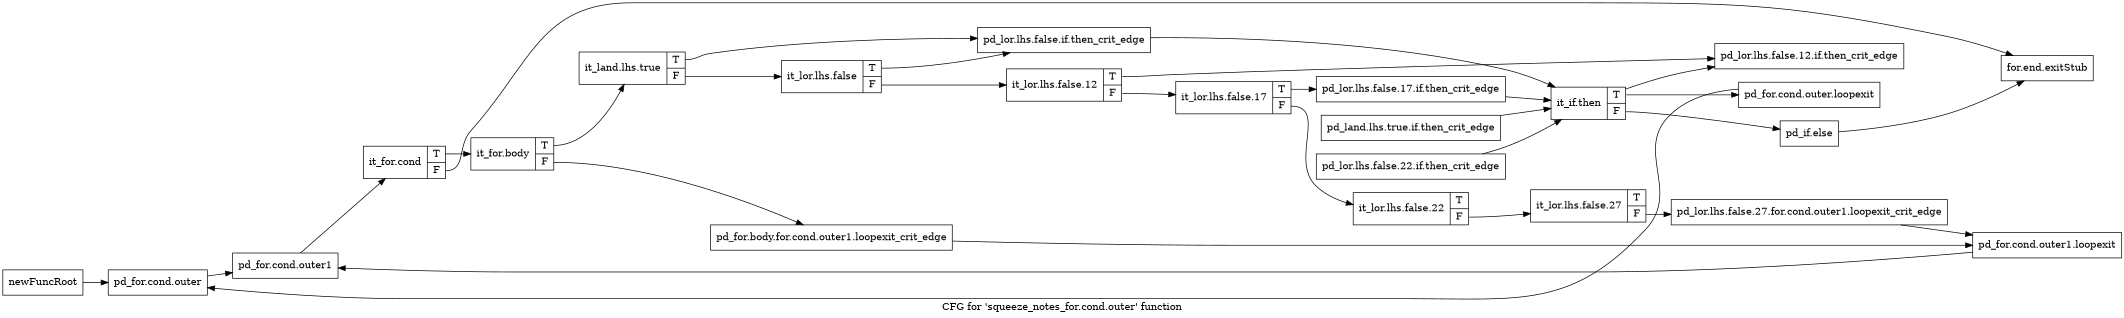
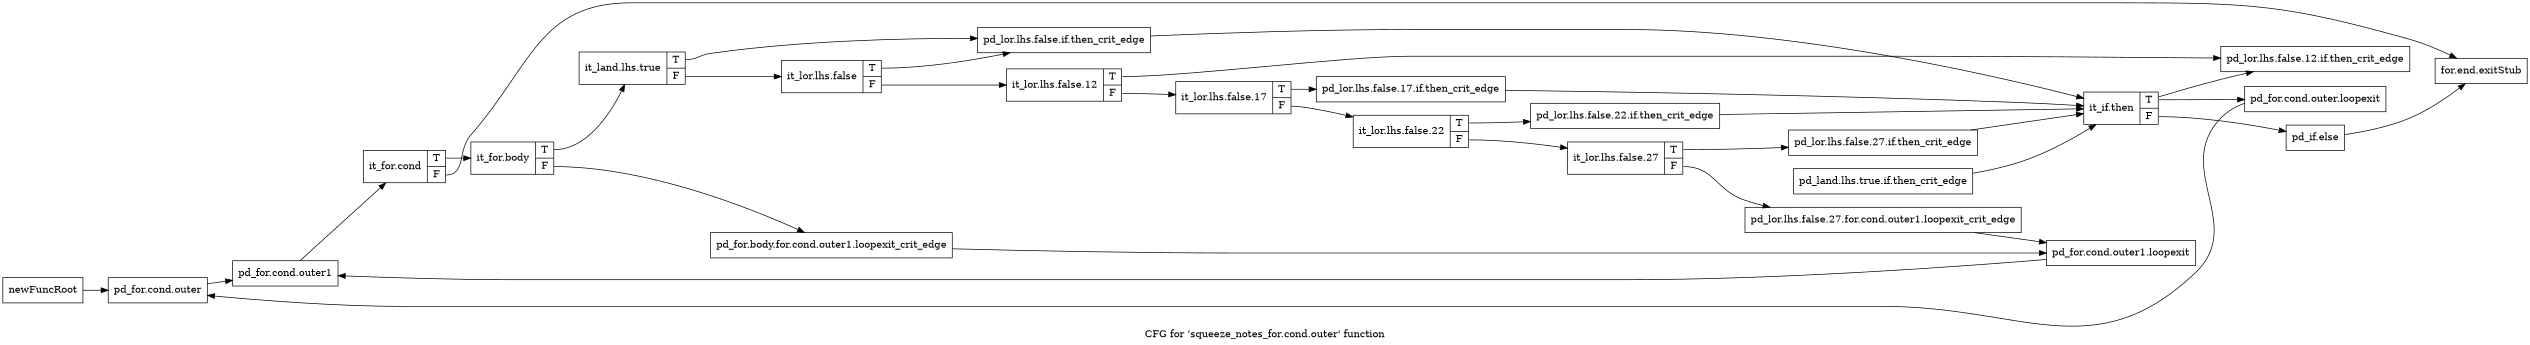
edge "it_lor.lhs.false.22" -> "pd_lor.lhs.false.22.if.then_crit_edge": added
node "pd_lor.lhs.false.27.if.then_crit_edge": added
